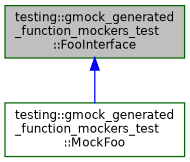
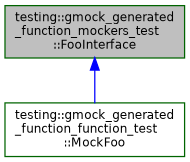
node "testing::gmock_generated _function_mockers_test ::MockFoo": label "testing::gmock_generated _function_mockers_test ::MockFoo" -> "testing::gmock_generated _function_function_test ::MockFoo"
